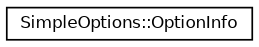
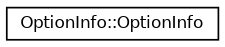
node "SimpleOptions::OptionInfo": label "SimpleOptions::OptionInfo" -> "OptionInfo::OptionInfo"
